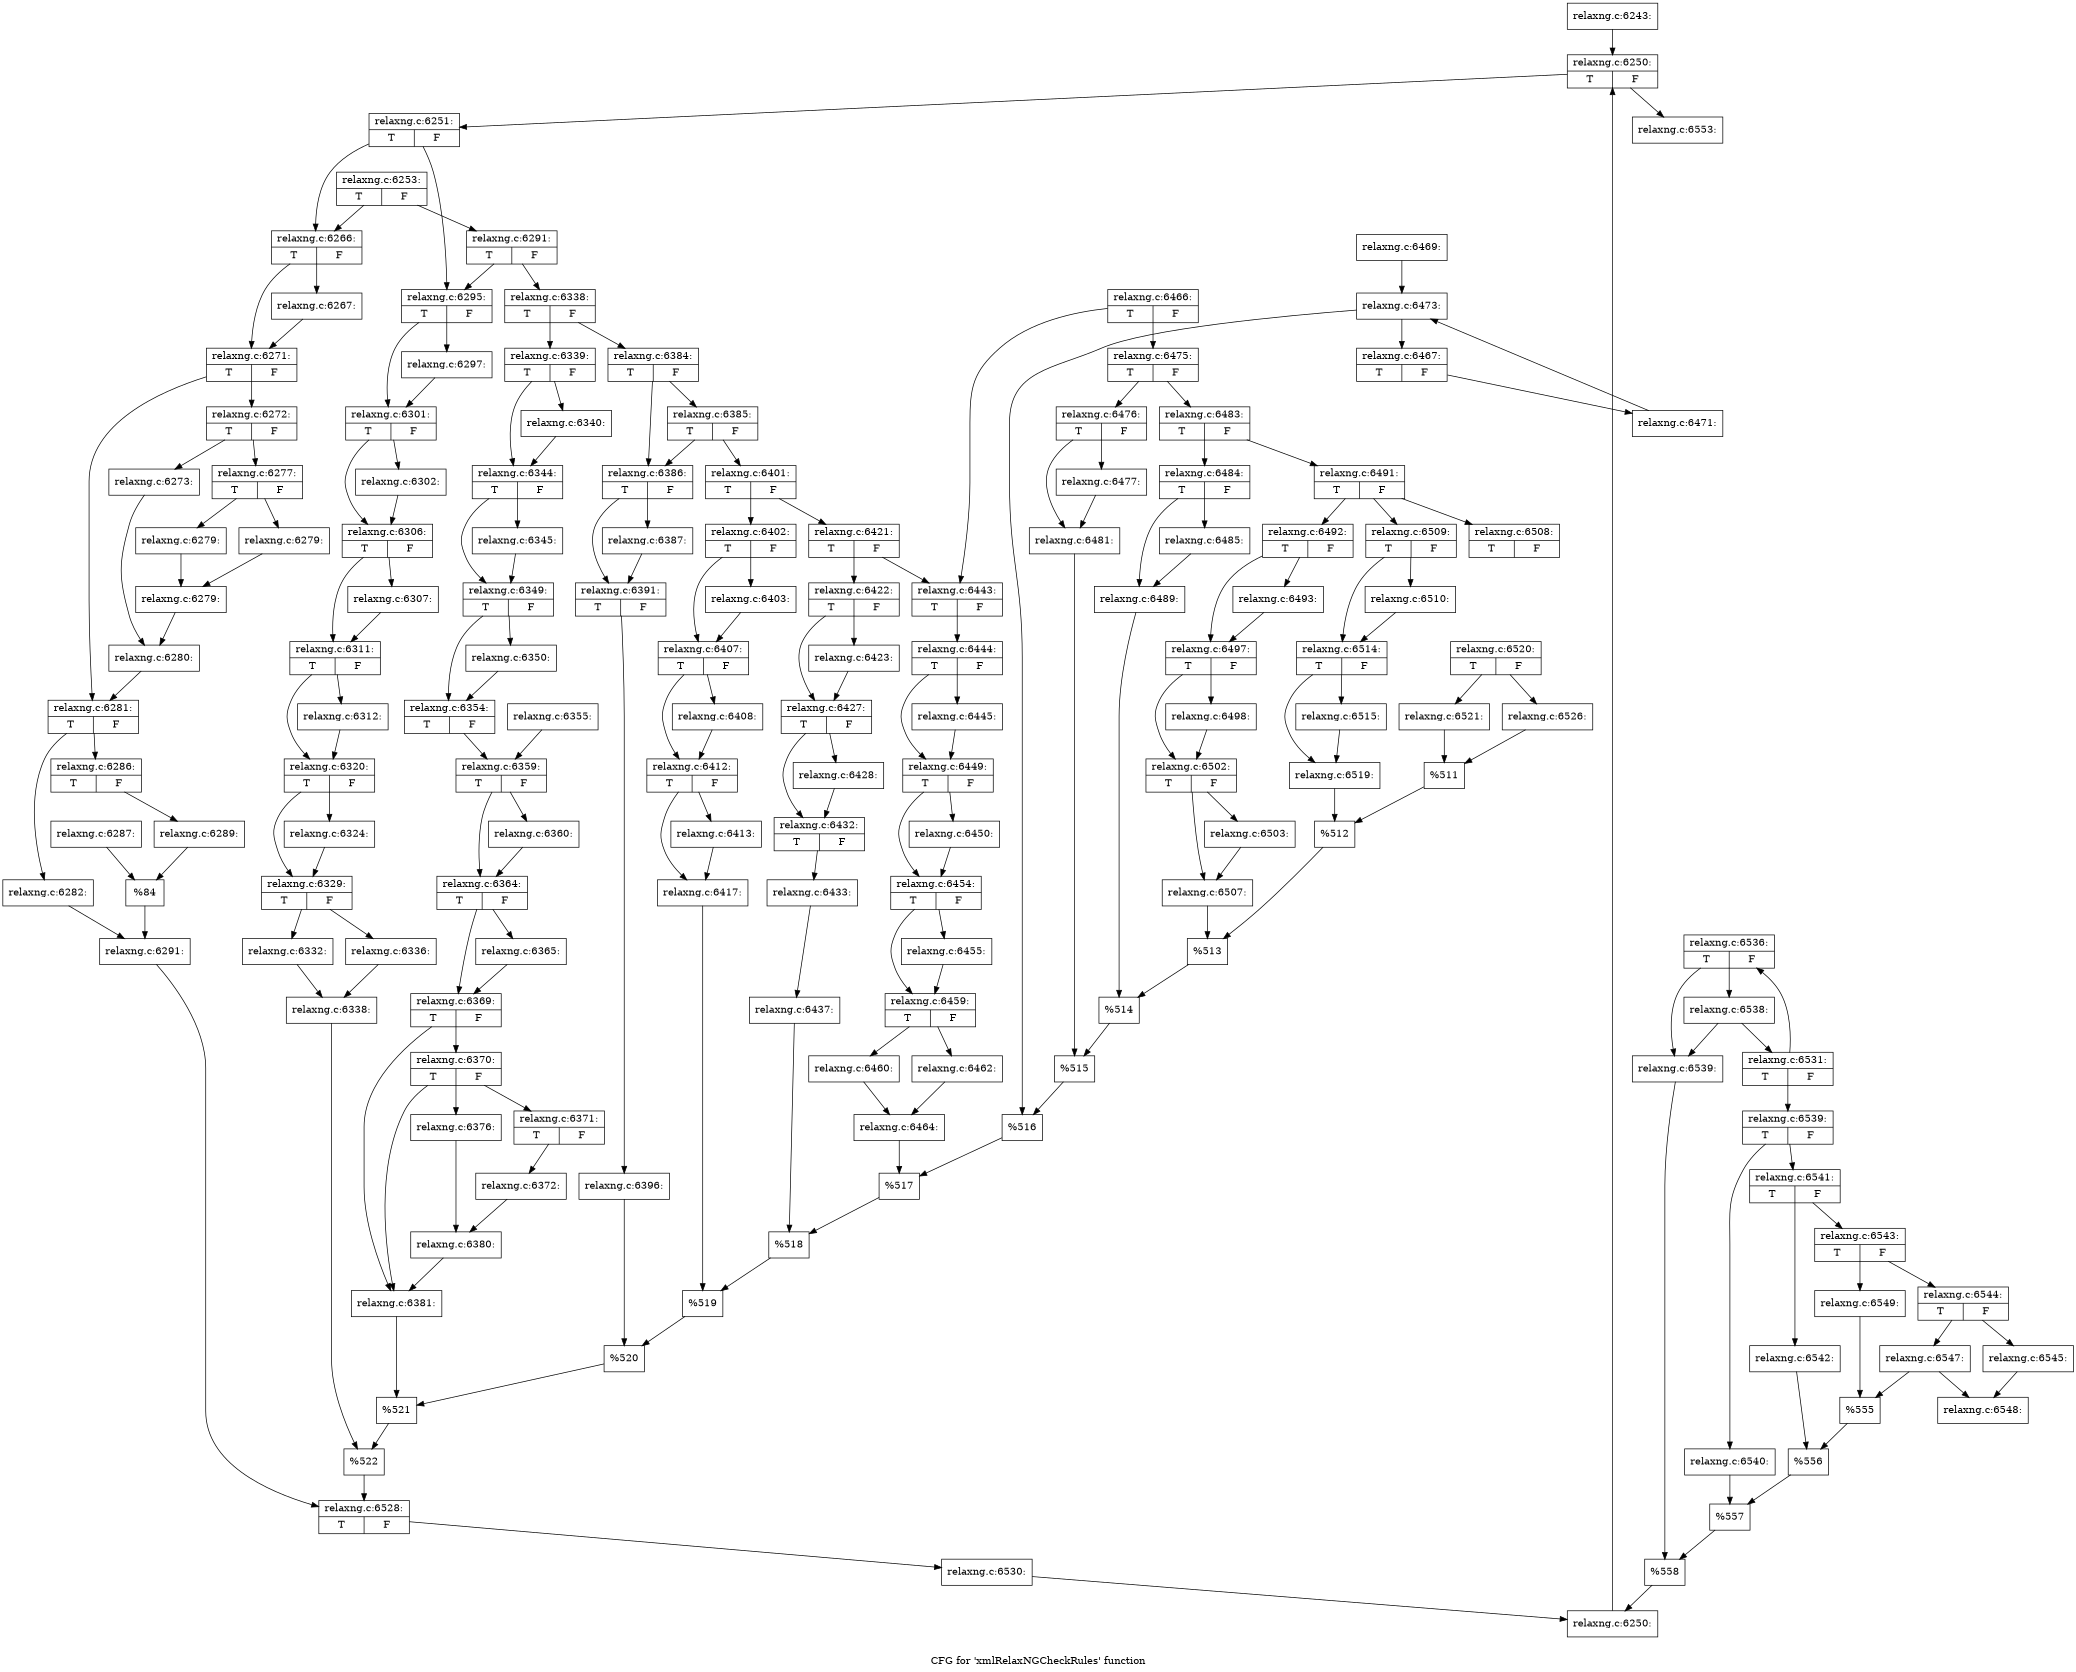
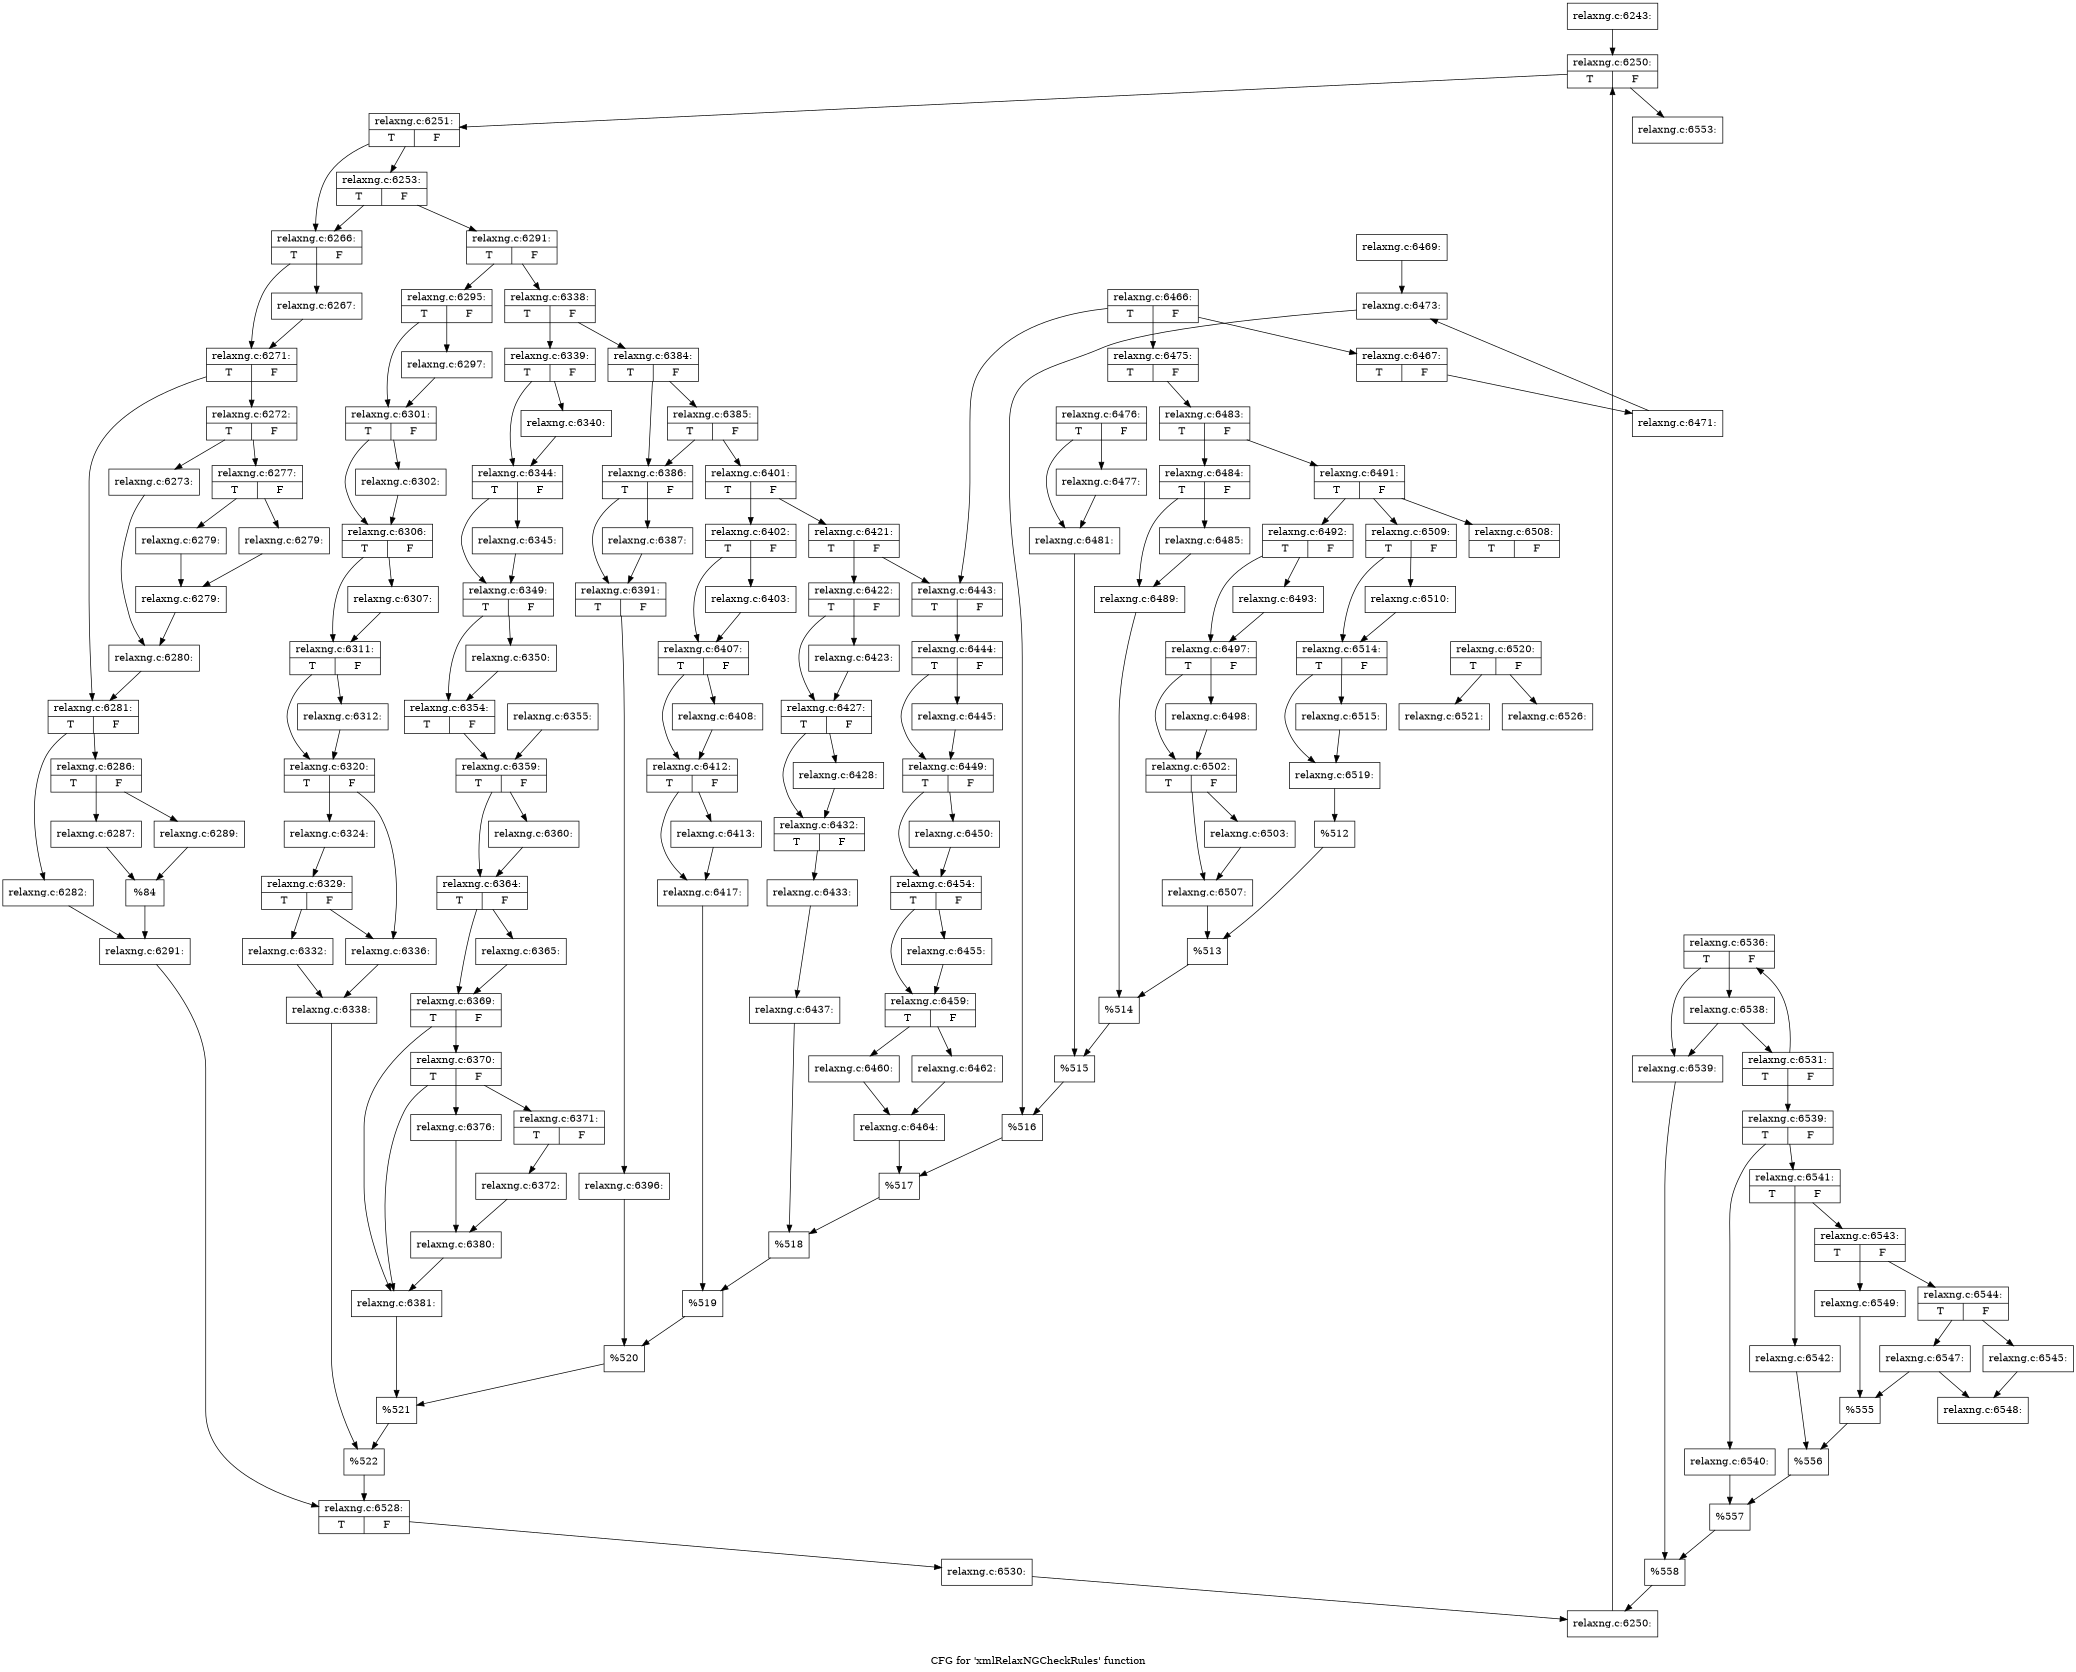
edge "relaxng.c:6251:" -> "relaxng.c:6295:": now "relaxng.c:6251:" -> "relaxng.c:6253:"
edge "relaxng.c:6473:" -> "relaxng.c:6467:": now "relaxng.c:6466:" -> "relaxng.c:6467:"
edge "relaxng.c:6475:" -> "relaxng.c:6476:": removed
node "%511": removed
edge "relaxng.c:6286:" -> "relaxng.c:6287:": added
edge "relaxng.c:6320:" -> "relaxng.c:6329:": now "relaxng.c:6320:" -> "relaxng.c:6336:"
